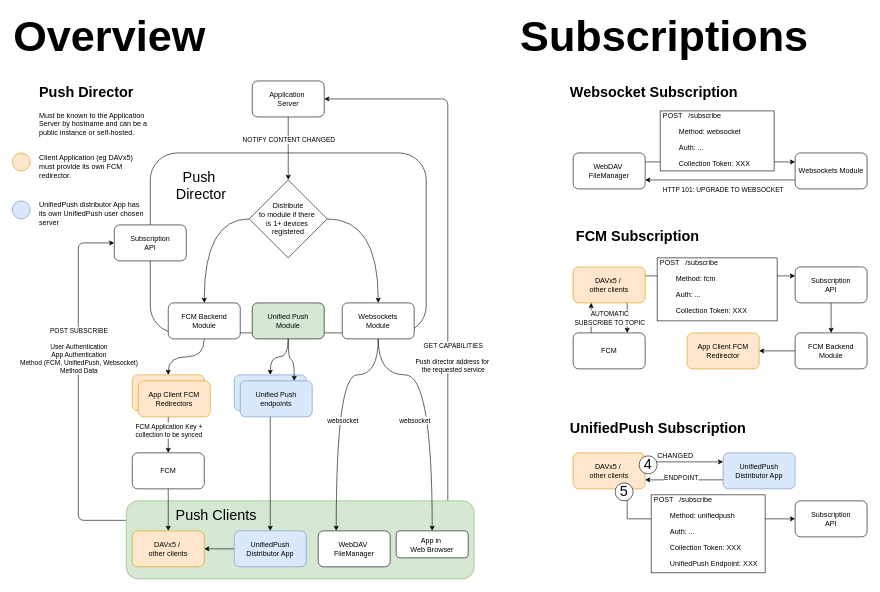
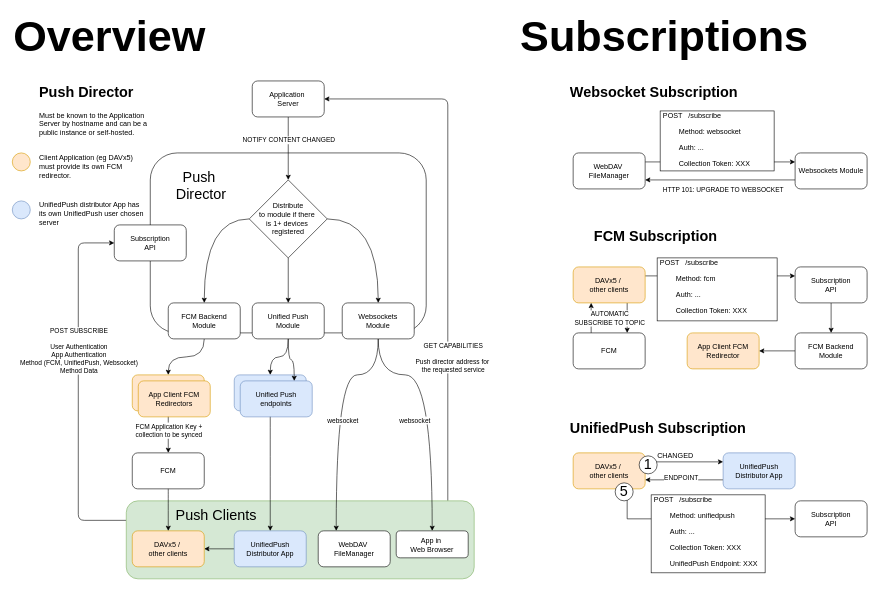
node "FCM Subscription": moved (666, 237) -> (684, 237)
edge "Distribute to module if there is 1+ devices registered" -> "Unified Push Module": added
node "Unified Push Module": fillcolor #d5e8d4 -> #ffffff
node "4": label "4" -> "1"
